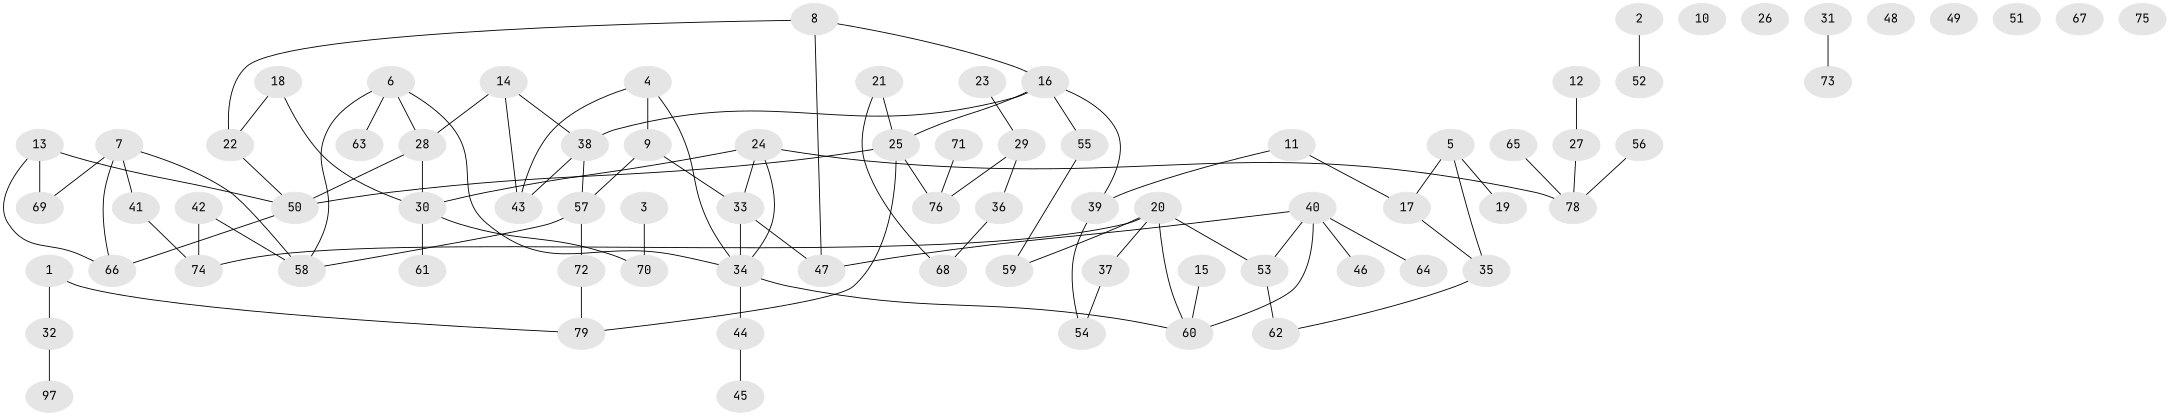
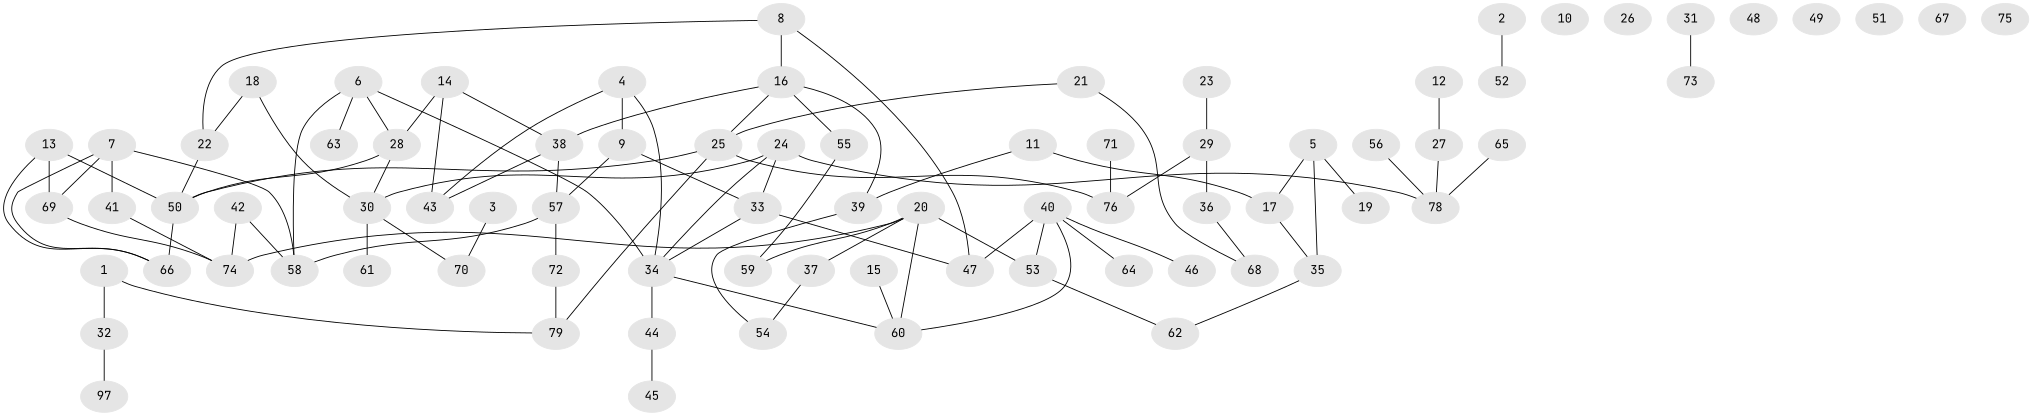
edge "69" -- "74": added
